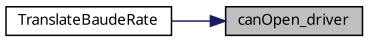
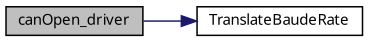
edge "TranslateBaudeRate" -> "canOpen_driver": reversed
